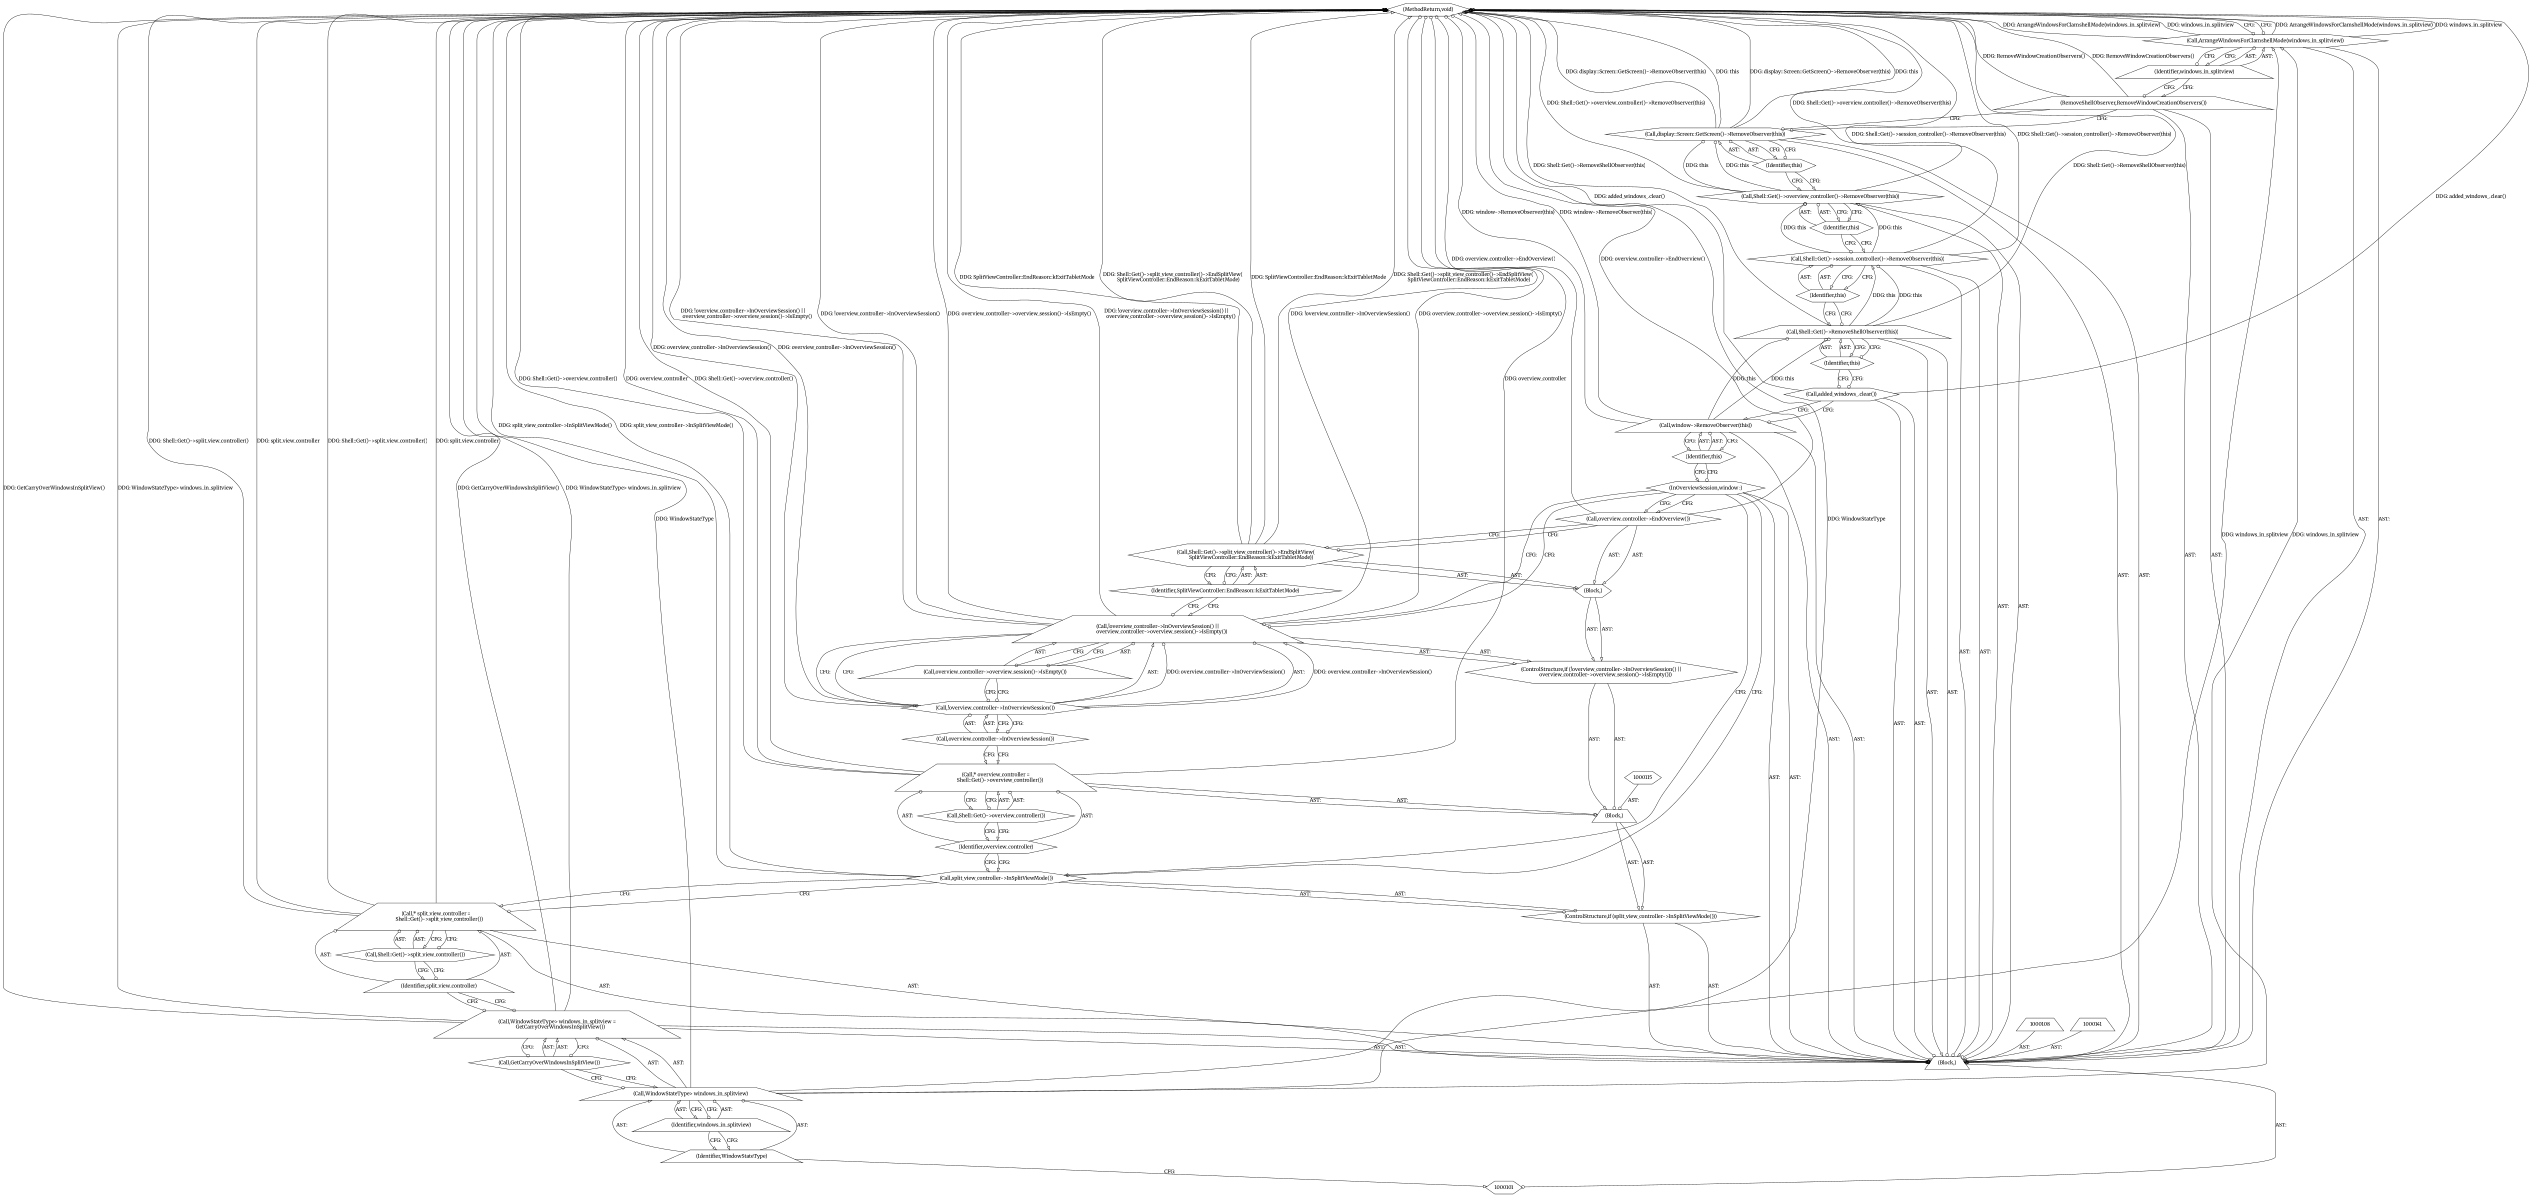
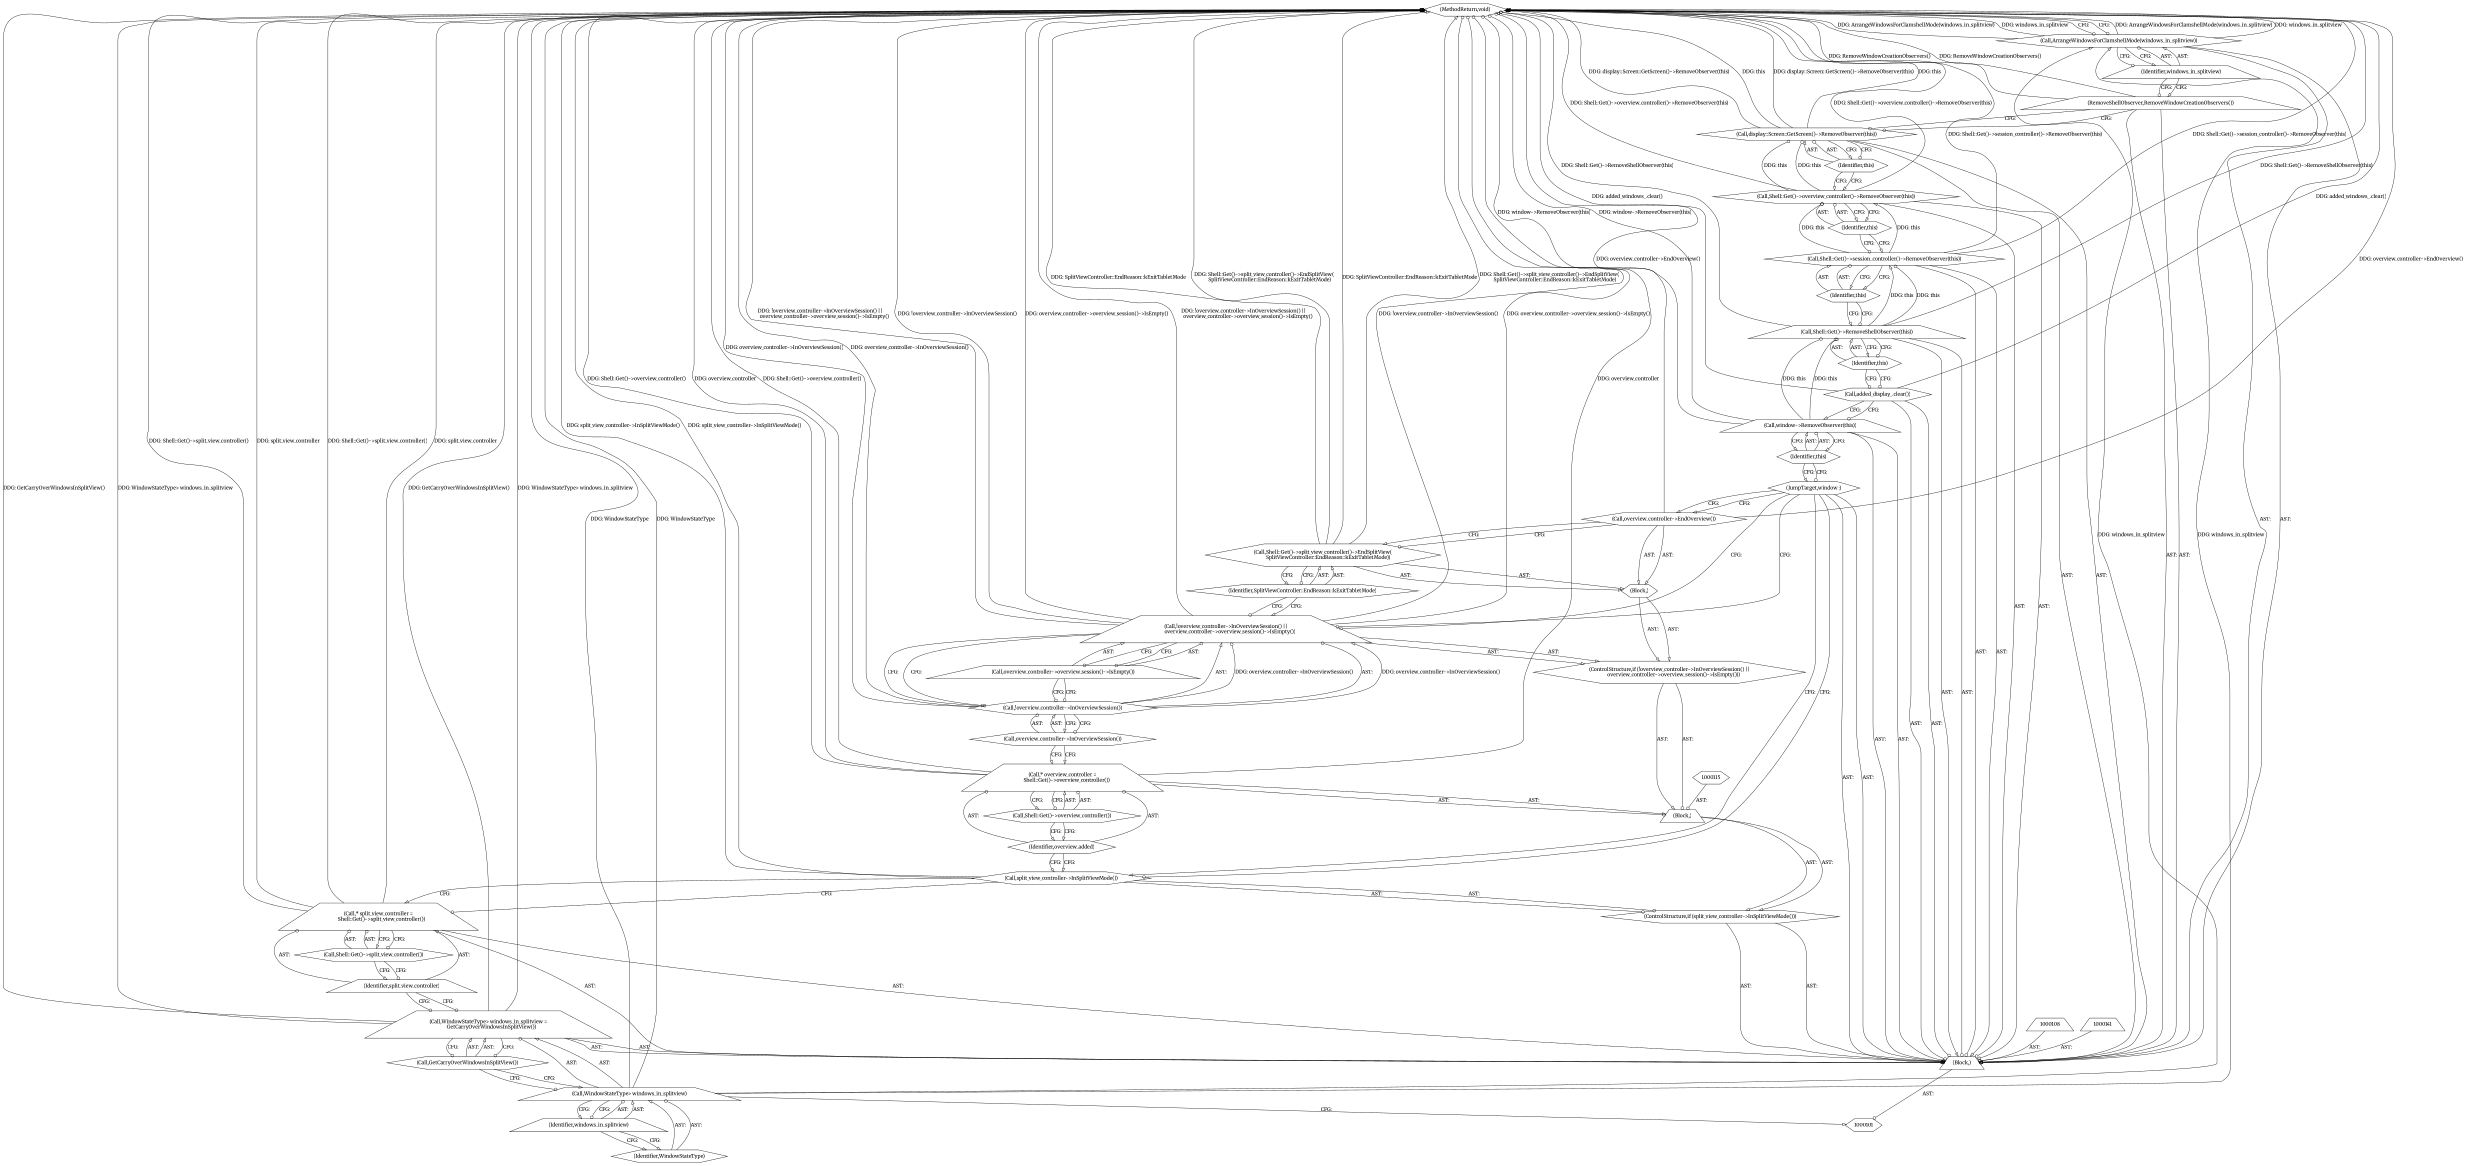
node "(Call,added_windows_.clear())": label "(Call,added_windows_.clear())" -> "(Call,added_display_.clear())"
node "(InOverviewSession,window :)": label "(InOverviewSession,window :)" -> "(JumpTarget,window :)"
node "(Identifier,overview_controller)": label "(Identifier,overview_controller)" -> "(Identifier,overview_added)"
node "(Identifier,WindowStateType)": shape trapezium -> hexagon
edge "(Identifier,WindowStateType)" -> "1000101": now "(Call,WindowStateType> windows_in_splitview)" -> "1000101"
